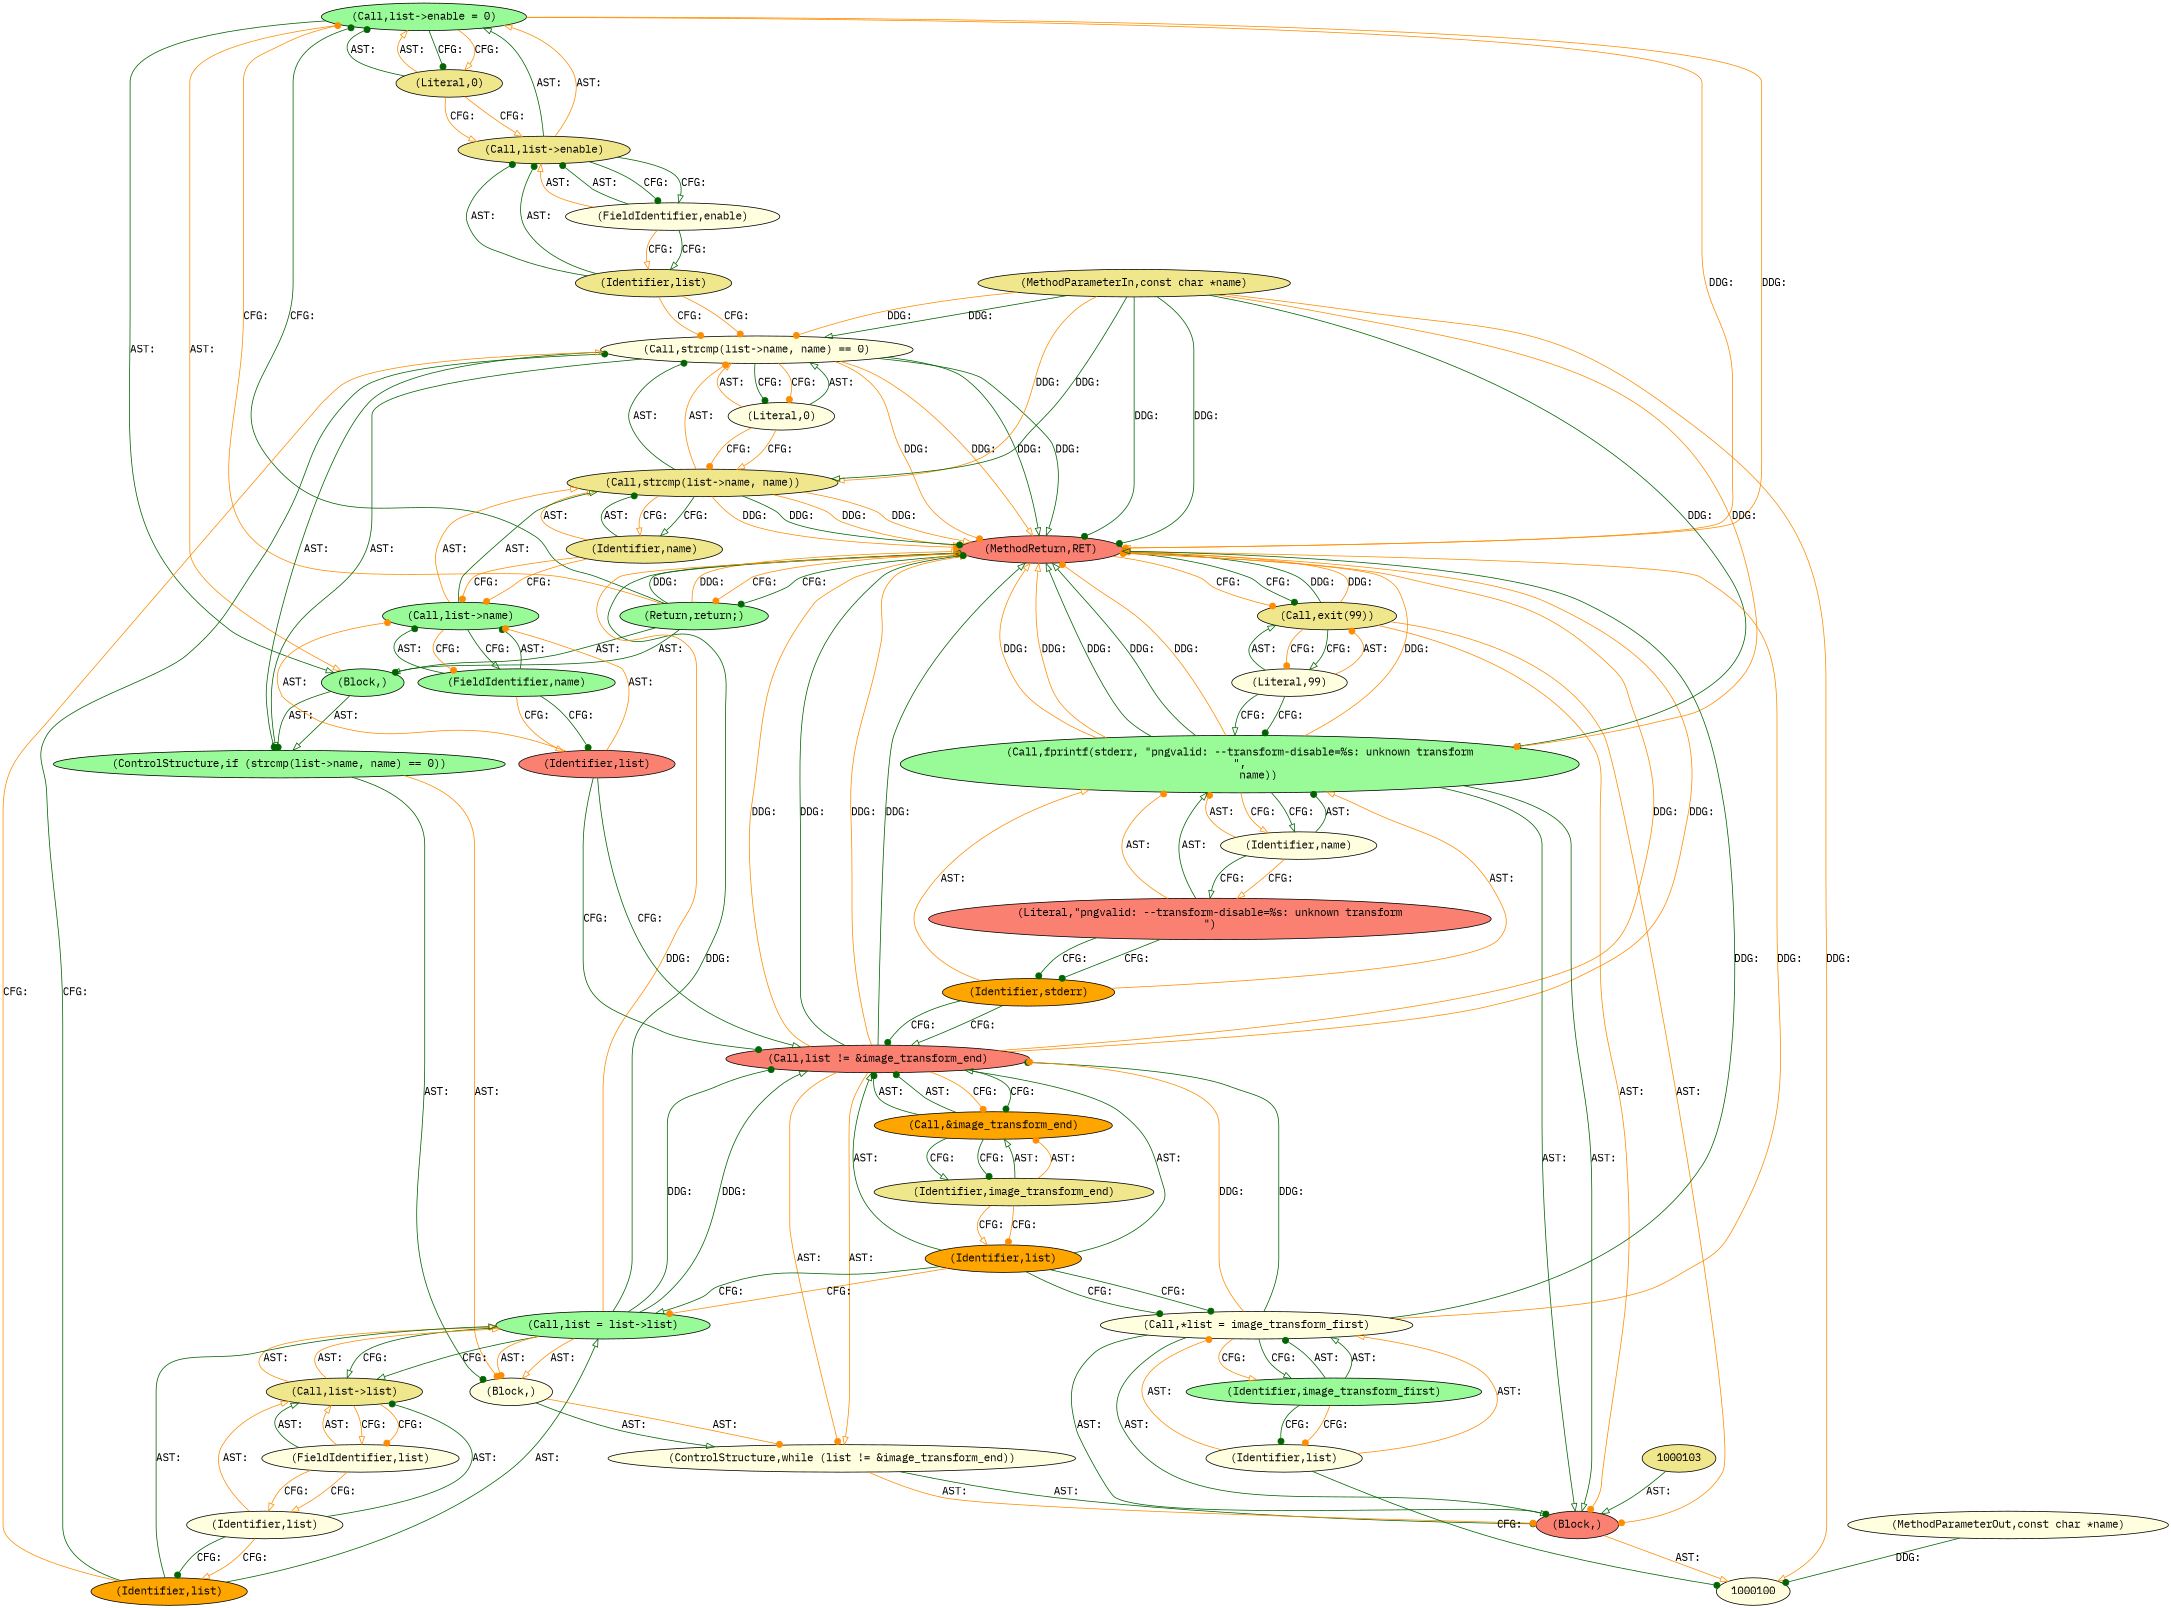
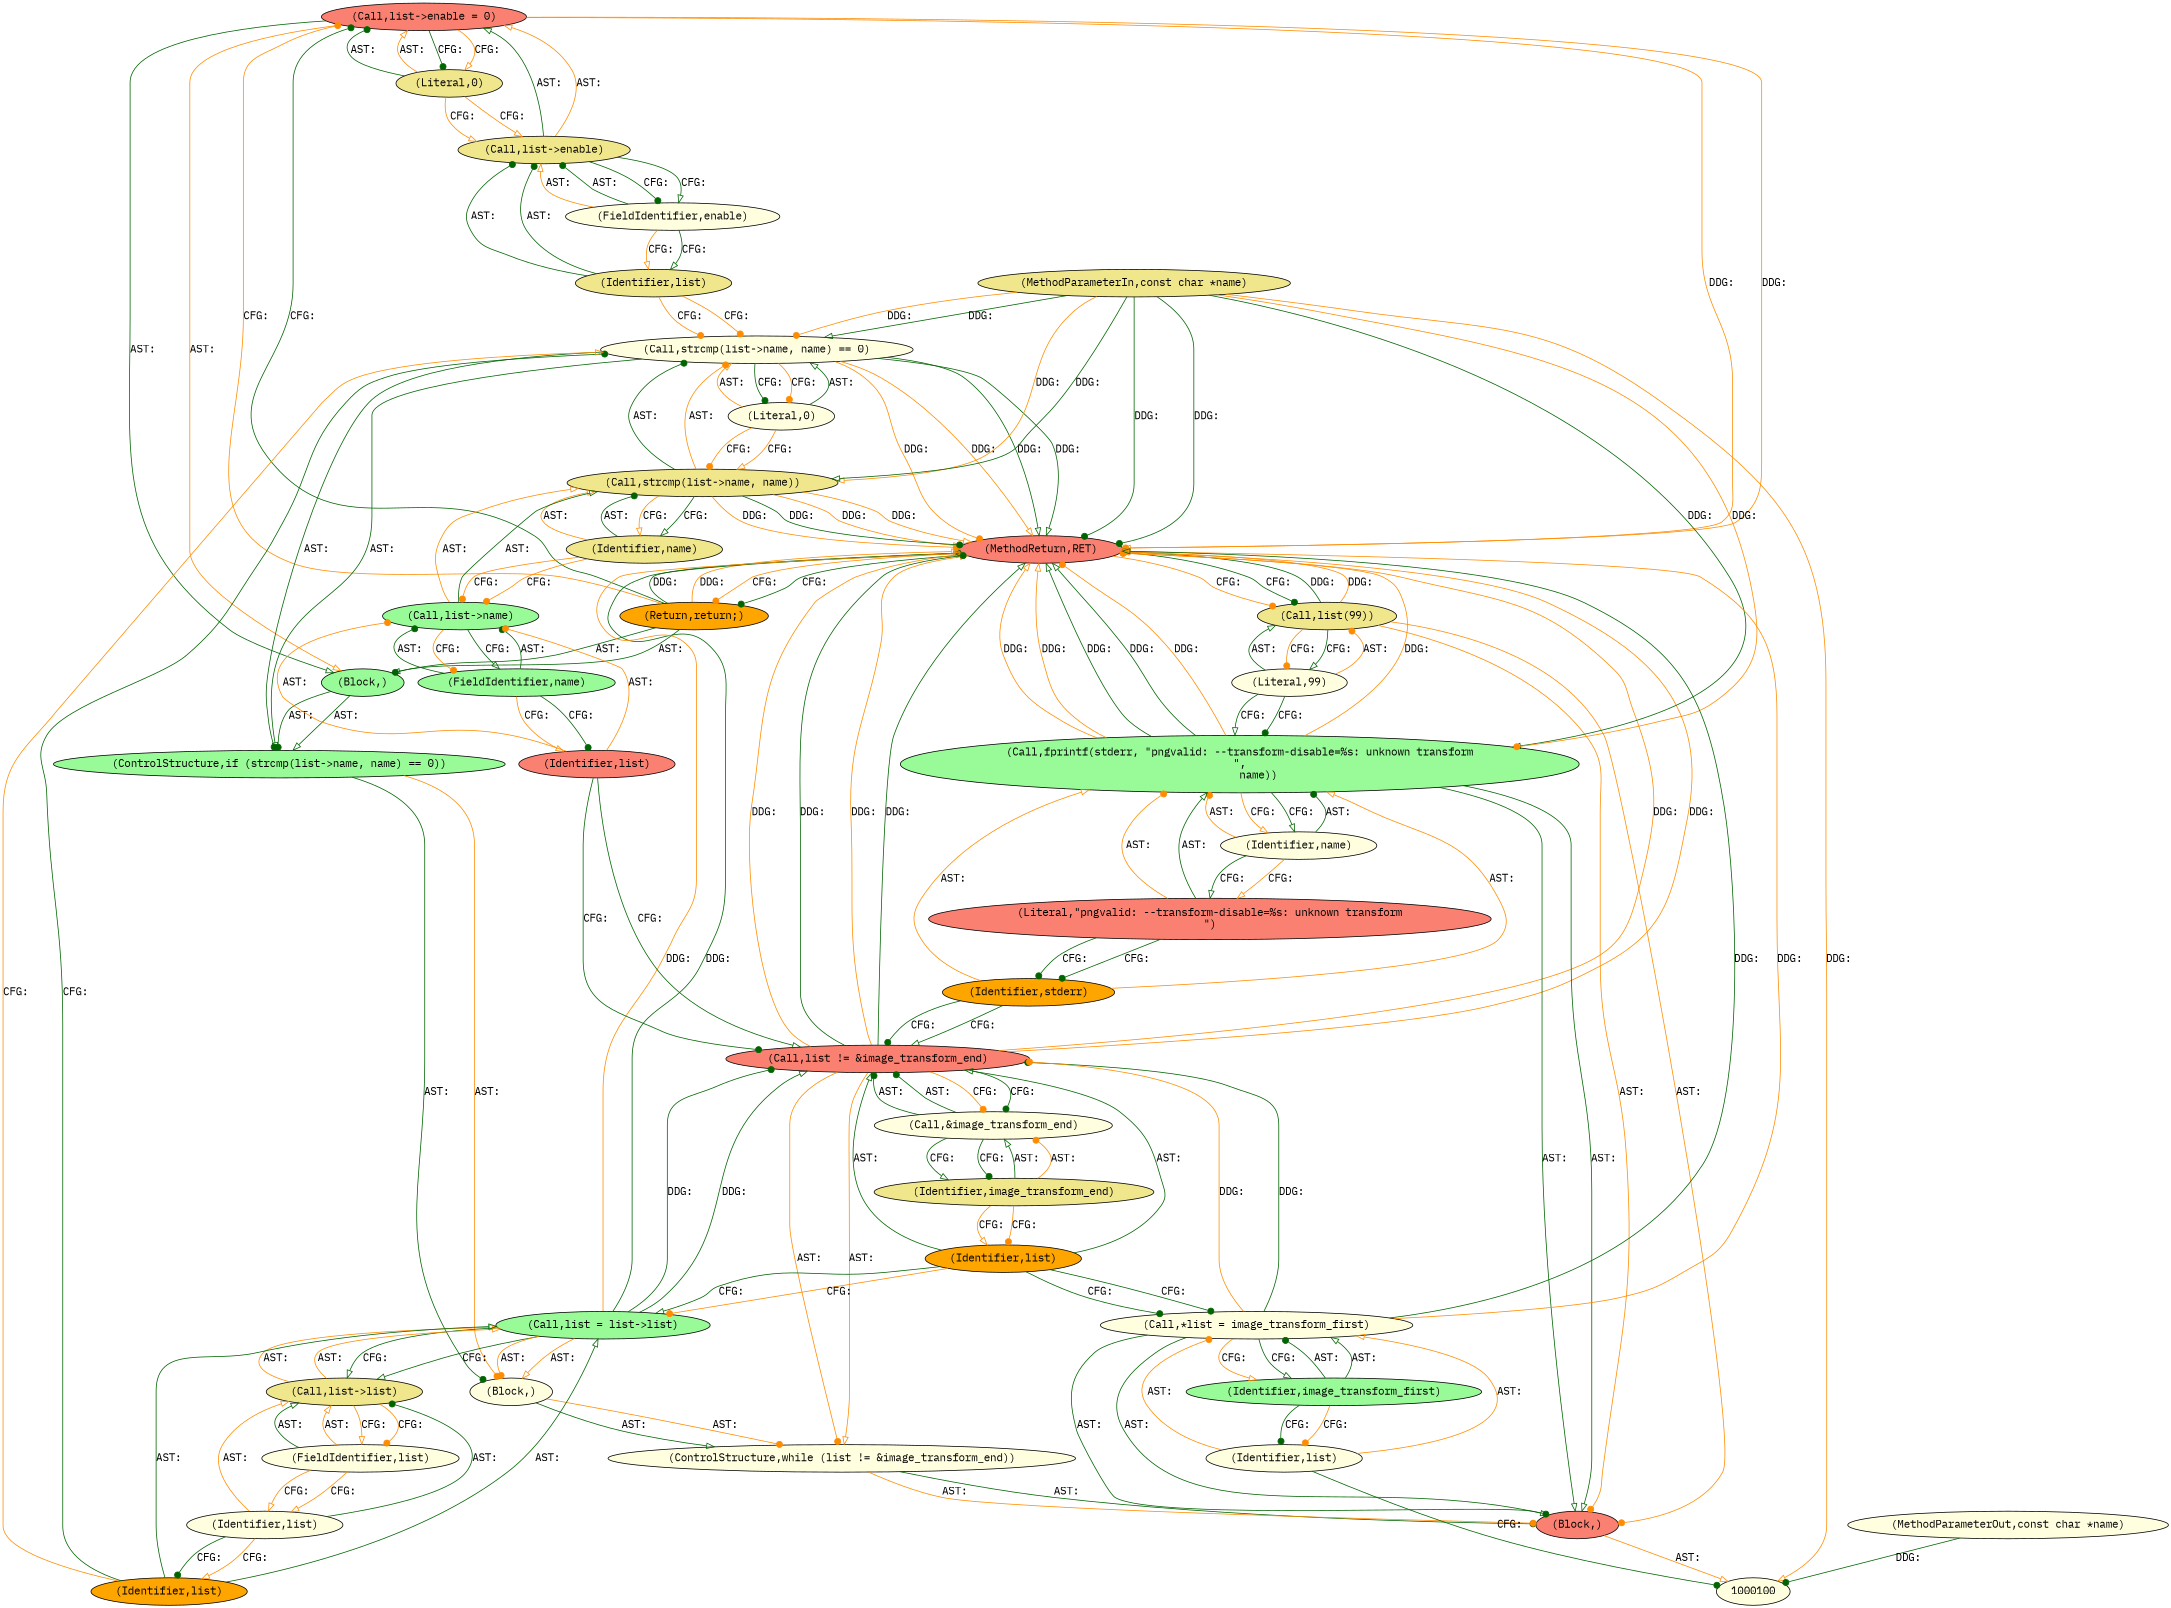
node "(Call,list->enable = 0)": fillcolor palegreen -> salmon
node "(Return,return;)": fillcolor palegreen -> orange
node "(Call,exit(99))": label "(Call,exit(99))" -> "(Call,list(99))"
node "(Call,&image_transform_end)": fillcolor orange -> lightyellow
node "1000103": removed
